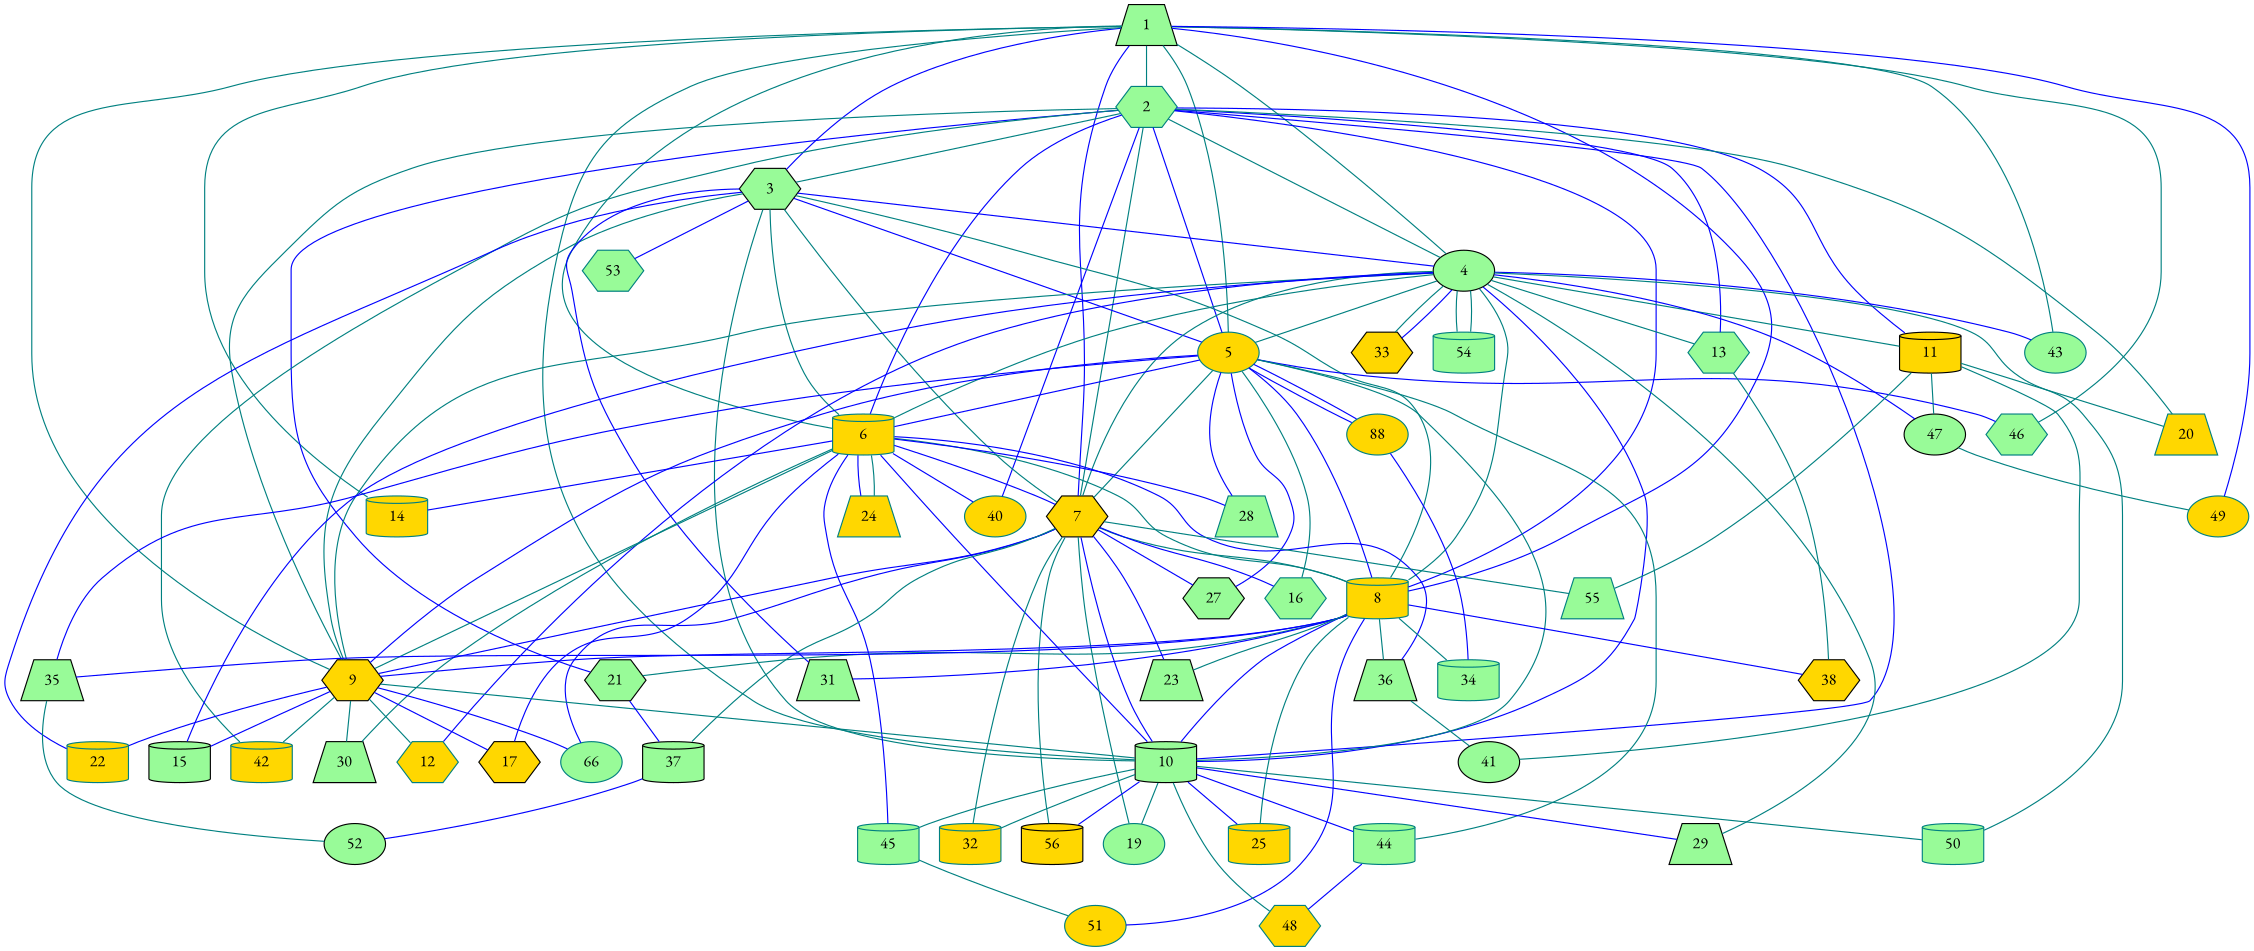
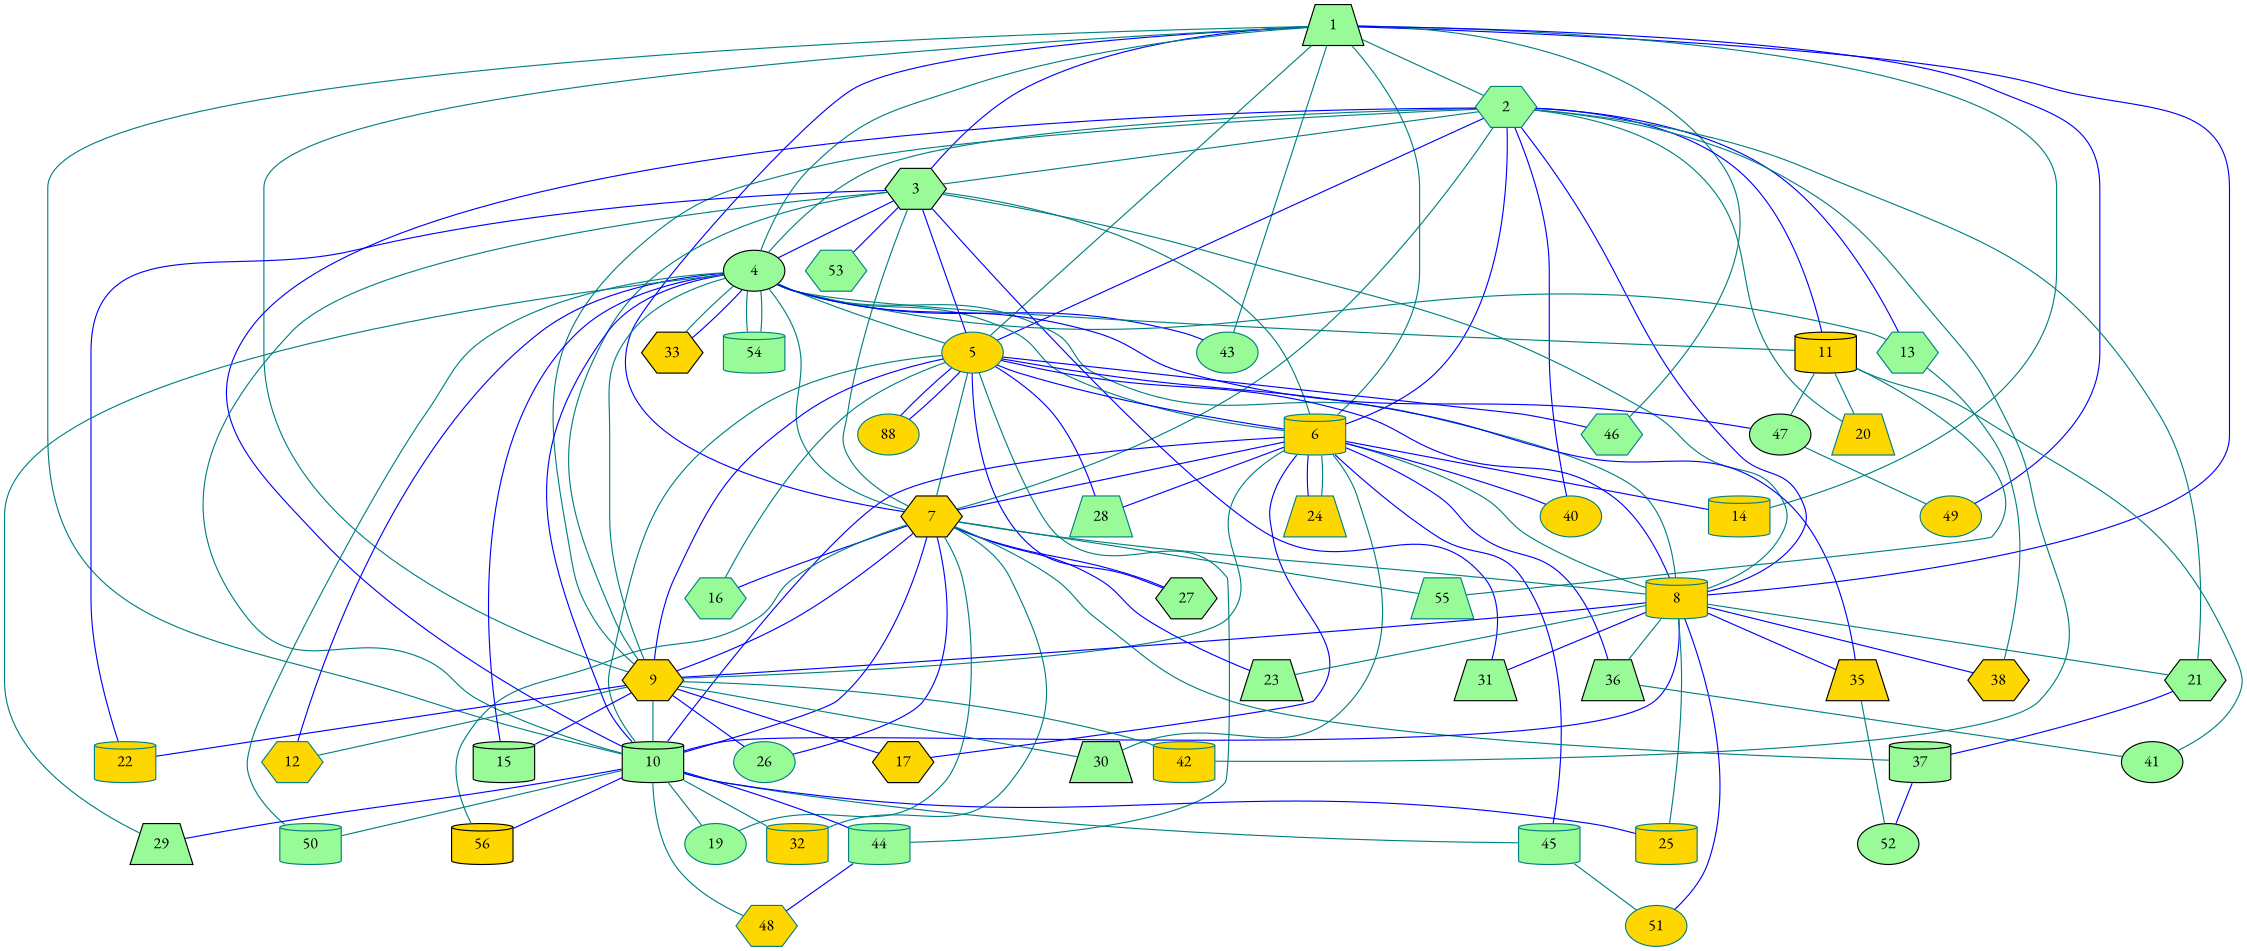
edge "2" -- "21": color blue -> teal
node "35": fillcolor palegreen -> gold
node "34": removed
node "66": label "66" -> "26"
